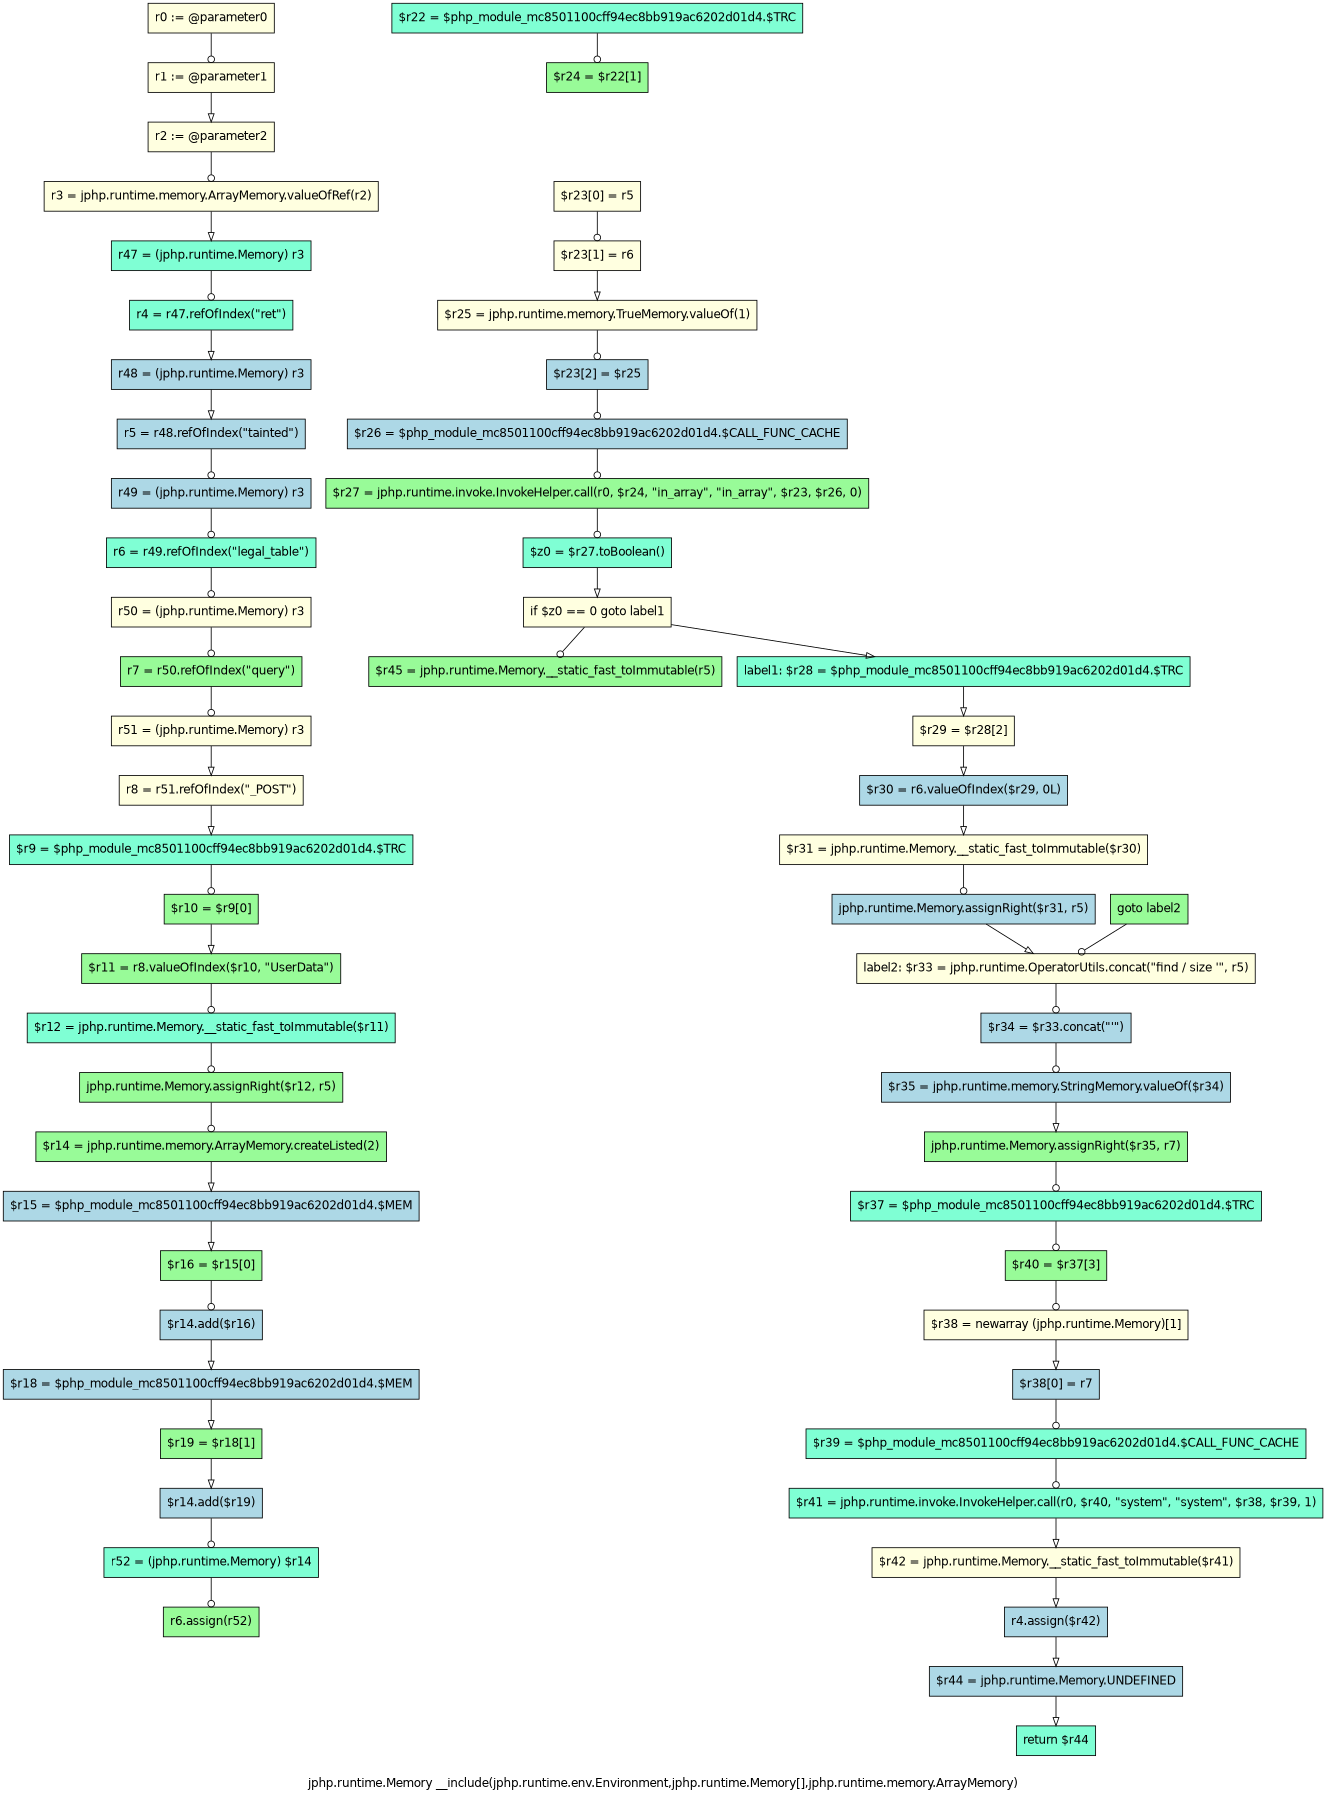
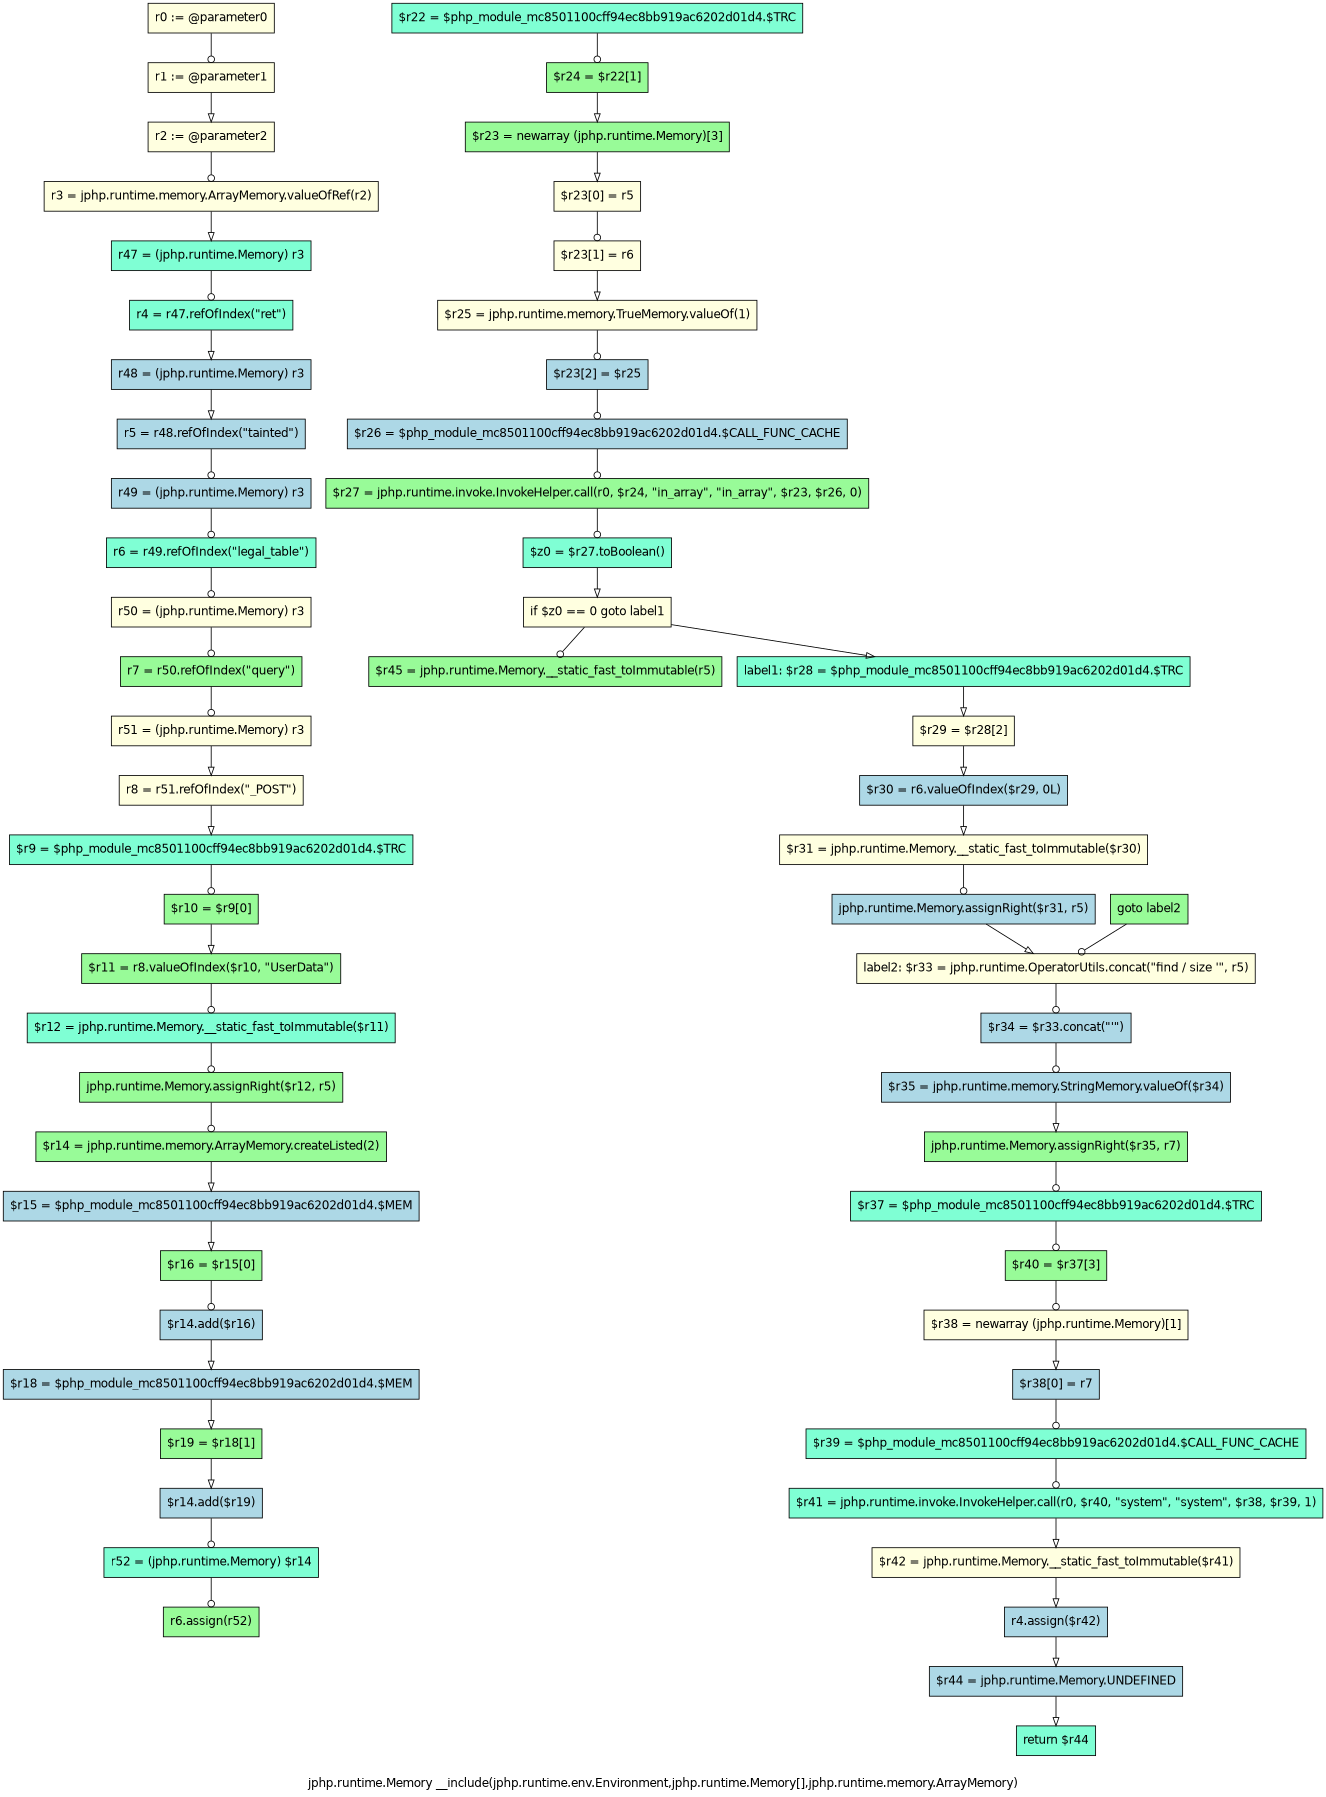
node "$r23 = newarray (jphp.runtime.Memory)[3]": added
